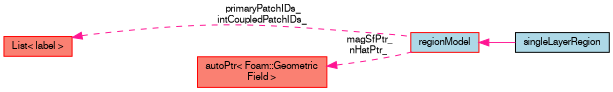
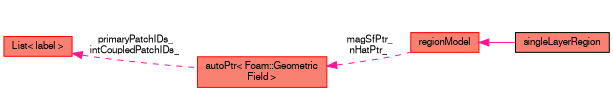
edge "regionModel" -> "List< label >": now "autoPtr< Foam::Geometric Field >" -> "List< label >"
node "regionModel": fillcolor lightblue -> salmon
node "singleLayerRegion": fillcolor lightblue -> salmon
